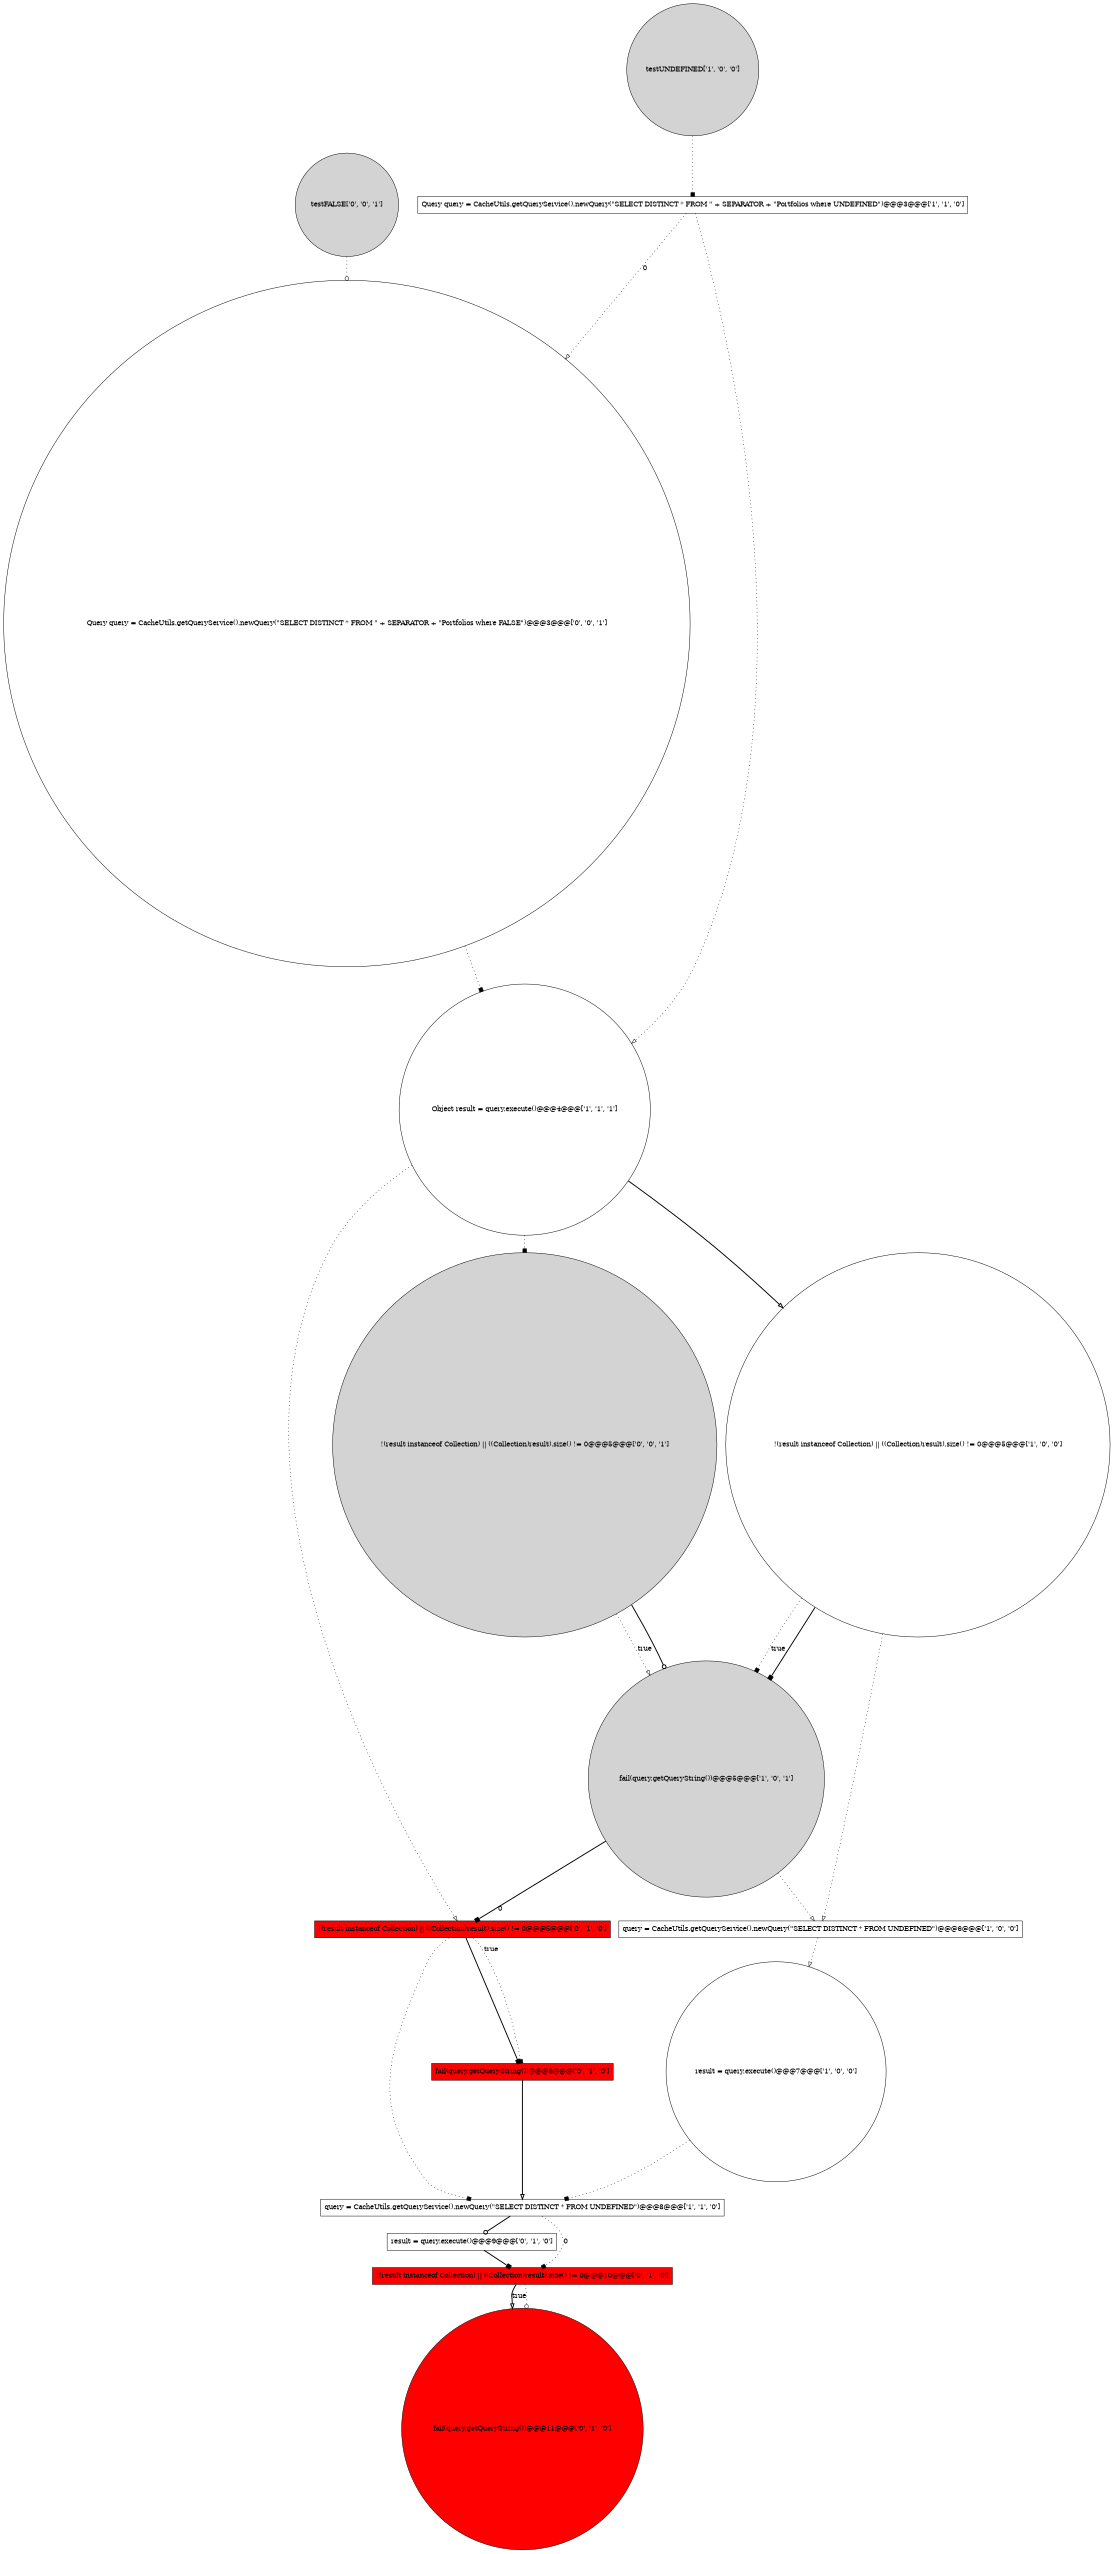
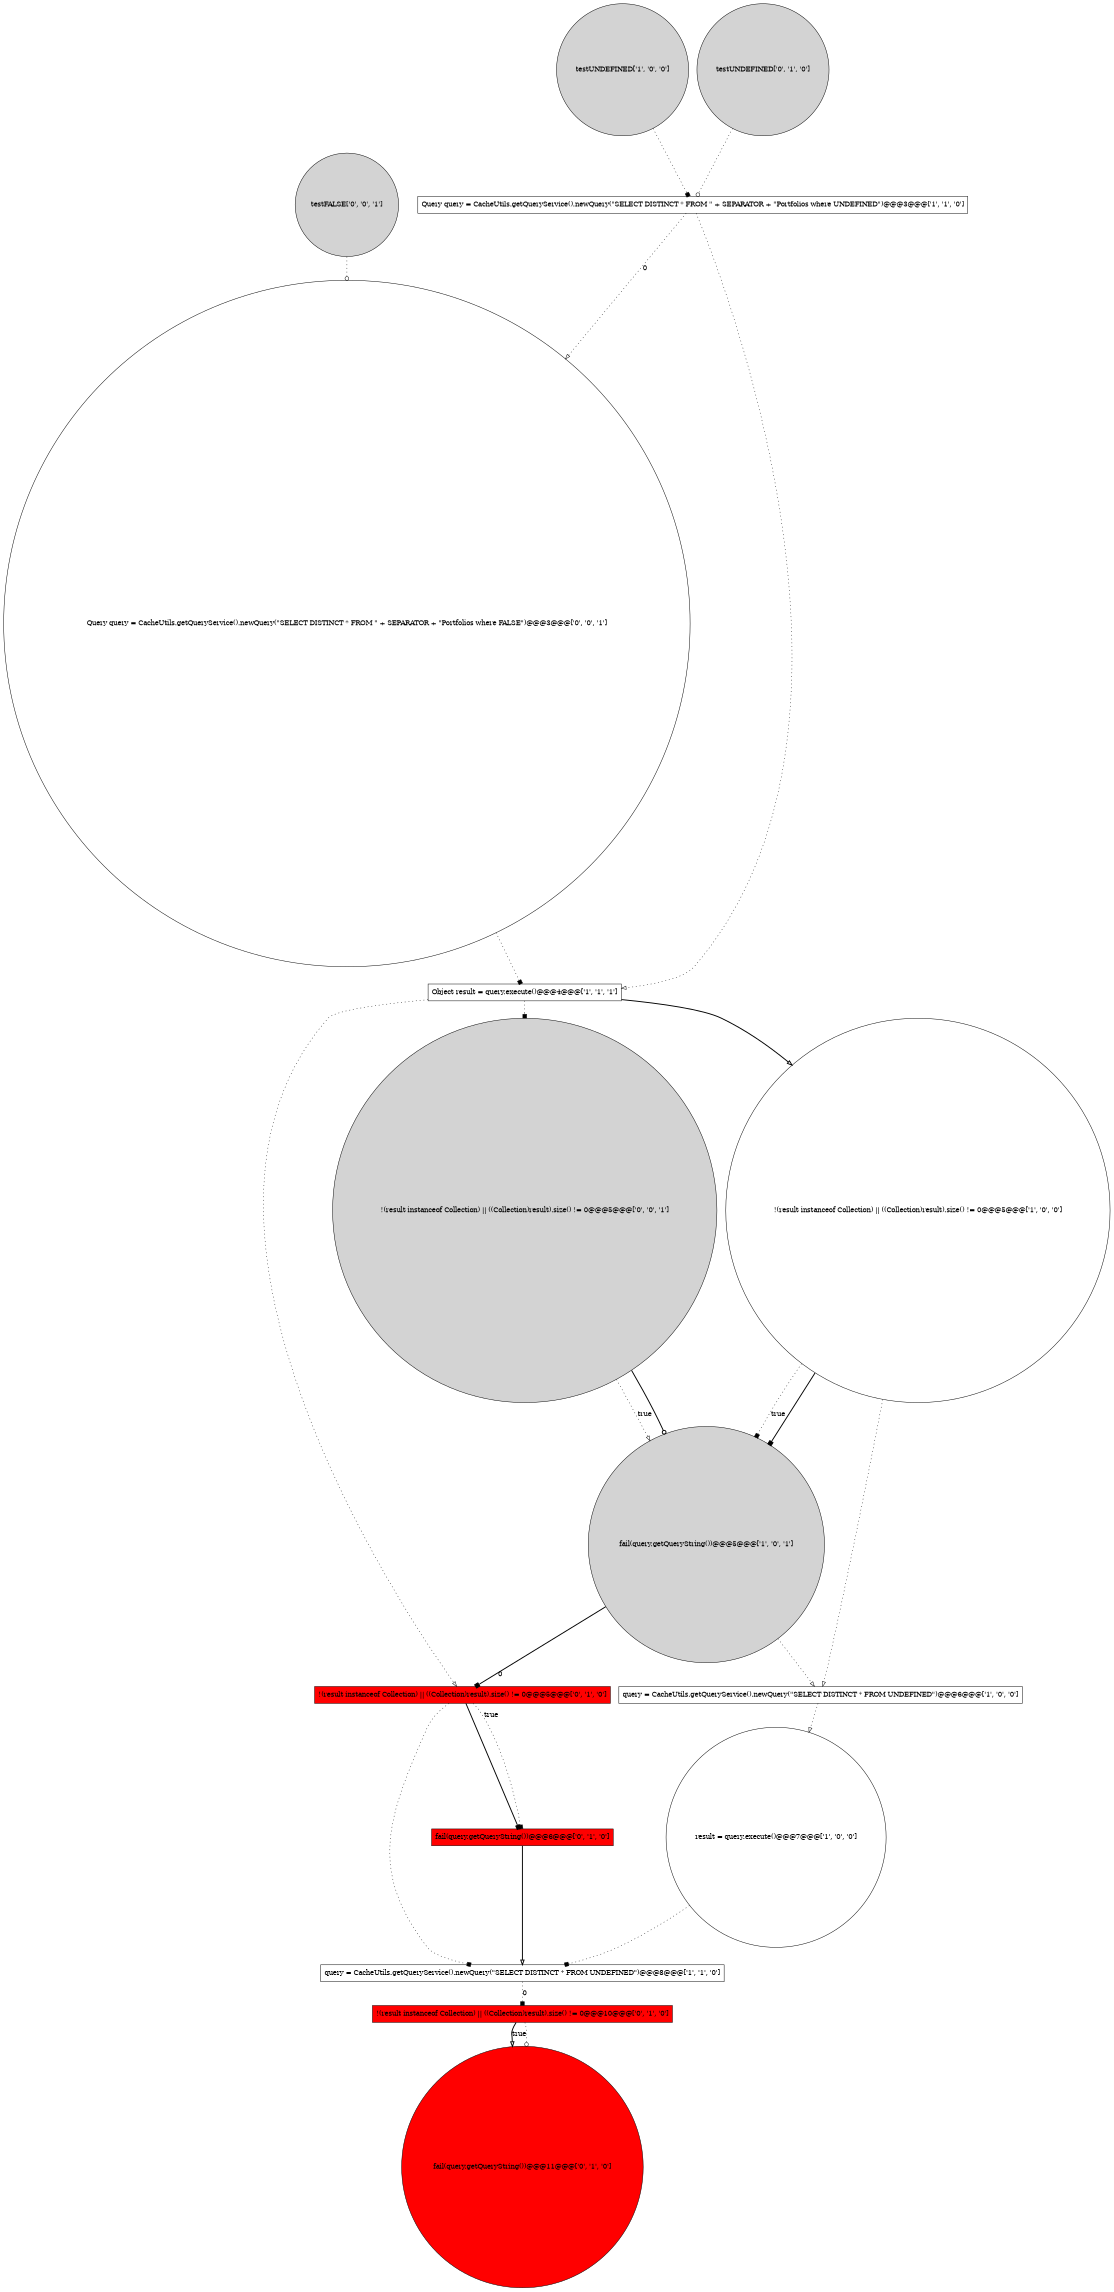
node "testUNDEFINED['0', '1', '0']": added
node "Object result = query.execute()@@@4@@@['1', '1', '1']": shape circle -> box
node "result = query.execute()@@@9@@@['0', '1', '0']": removed
